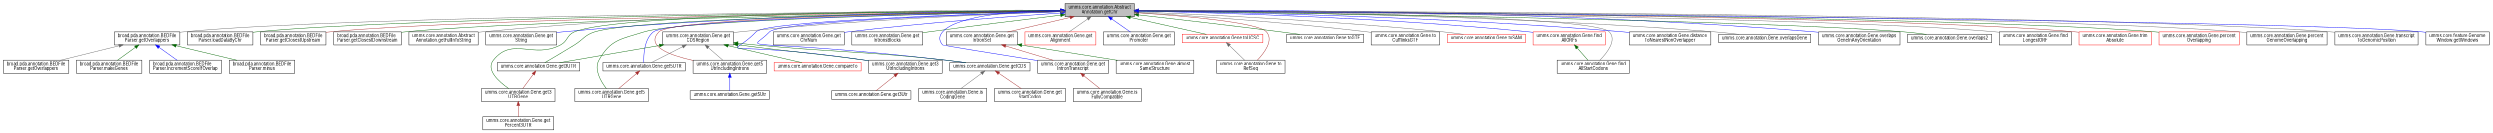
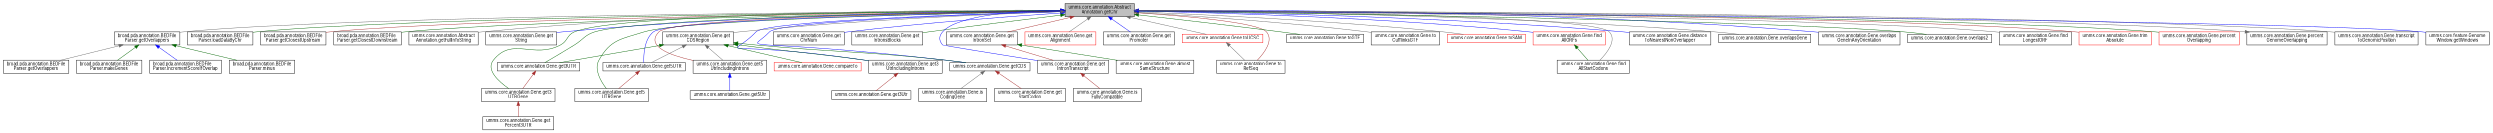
edge "umms.core.annotation.Gene.percent GenomeOverlapping" -> "umms.core.annotation.Abstract Annotation.getChr": reversed
edge "umms.core.annotation.Gene.toUCSC" -> "umms.core.annotation.Abstract Annotation.getChr": color darkgreen -> gray40
